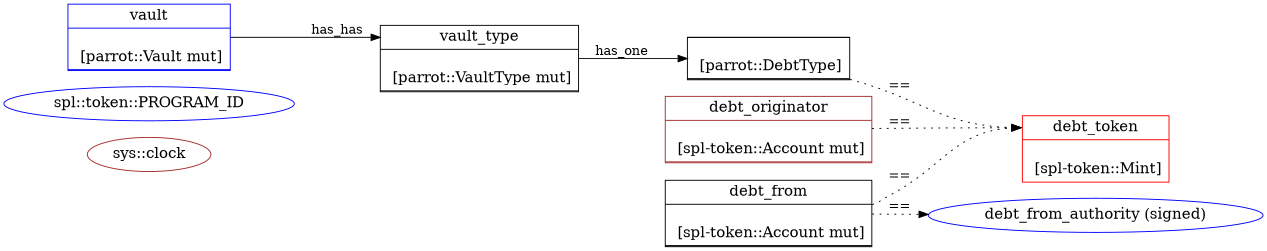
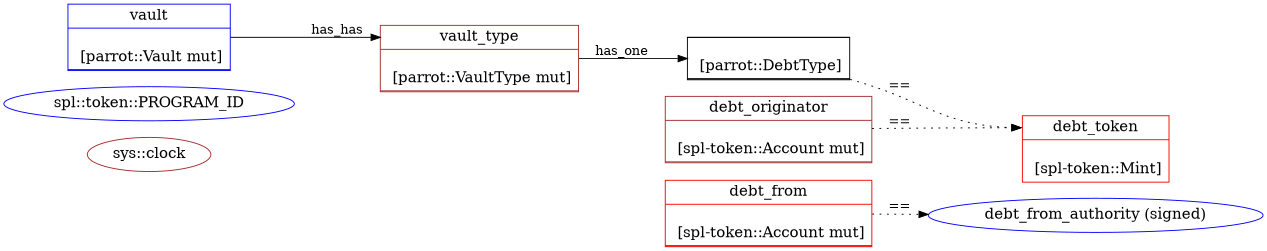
node "vault_type": color black -> brown
edge "debt_from" -> "debt_token": removed, label "=="
node "debt_from": color black -> red
